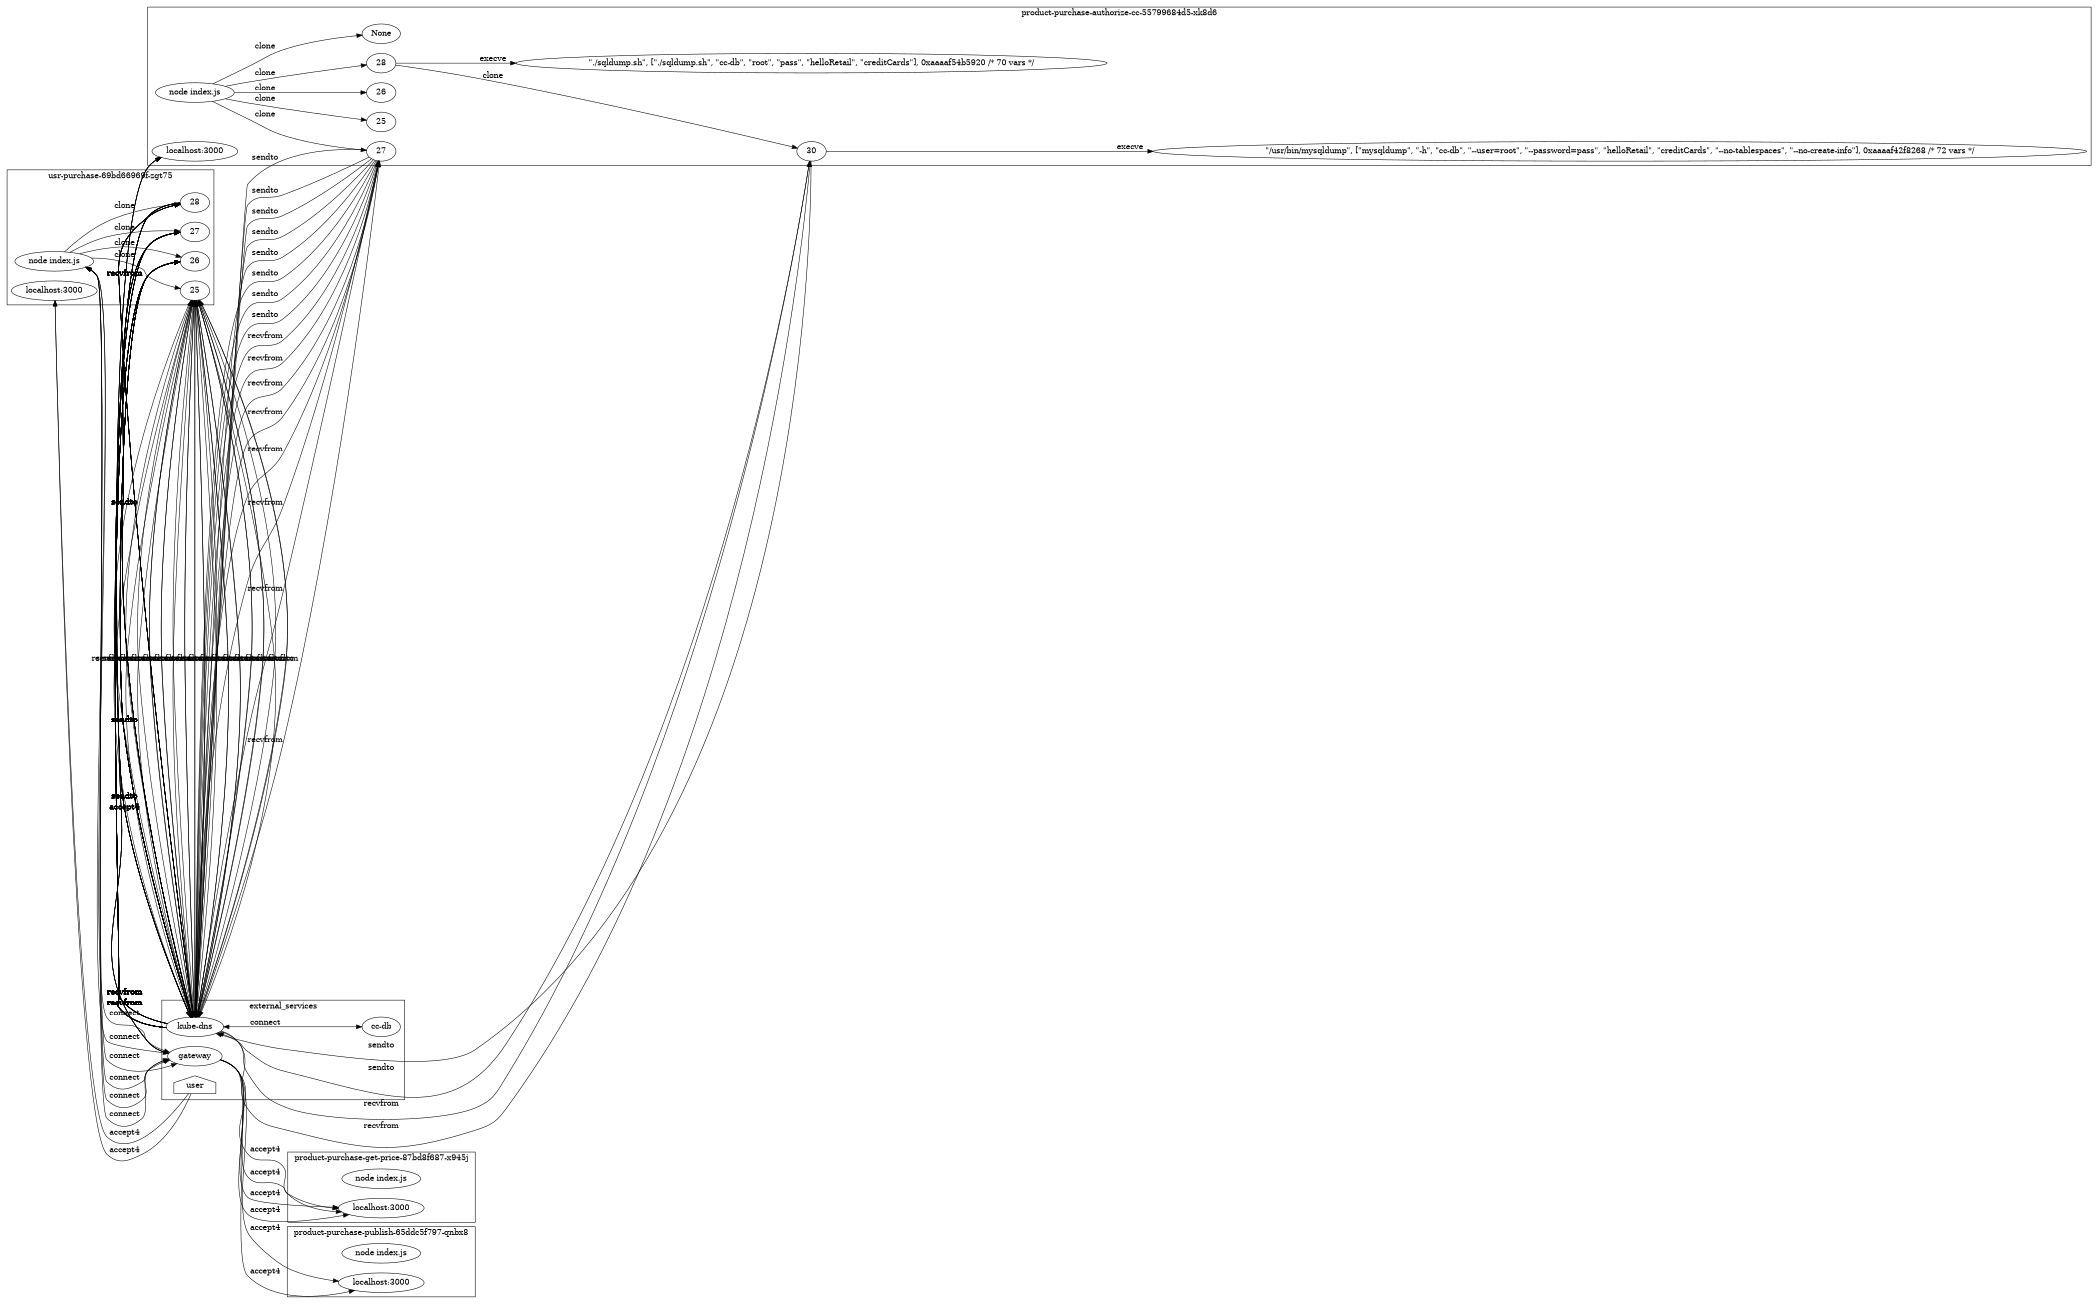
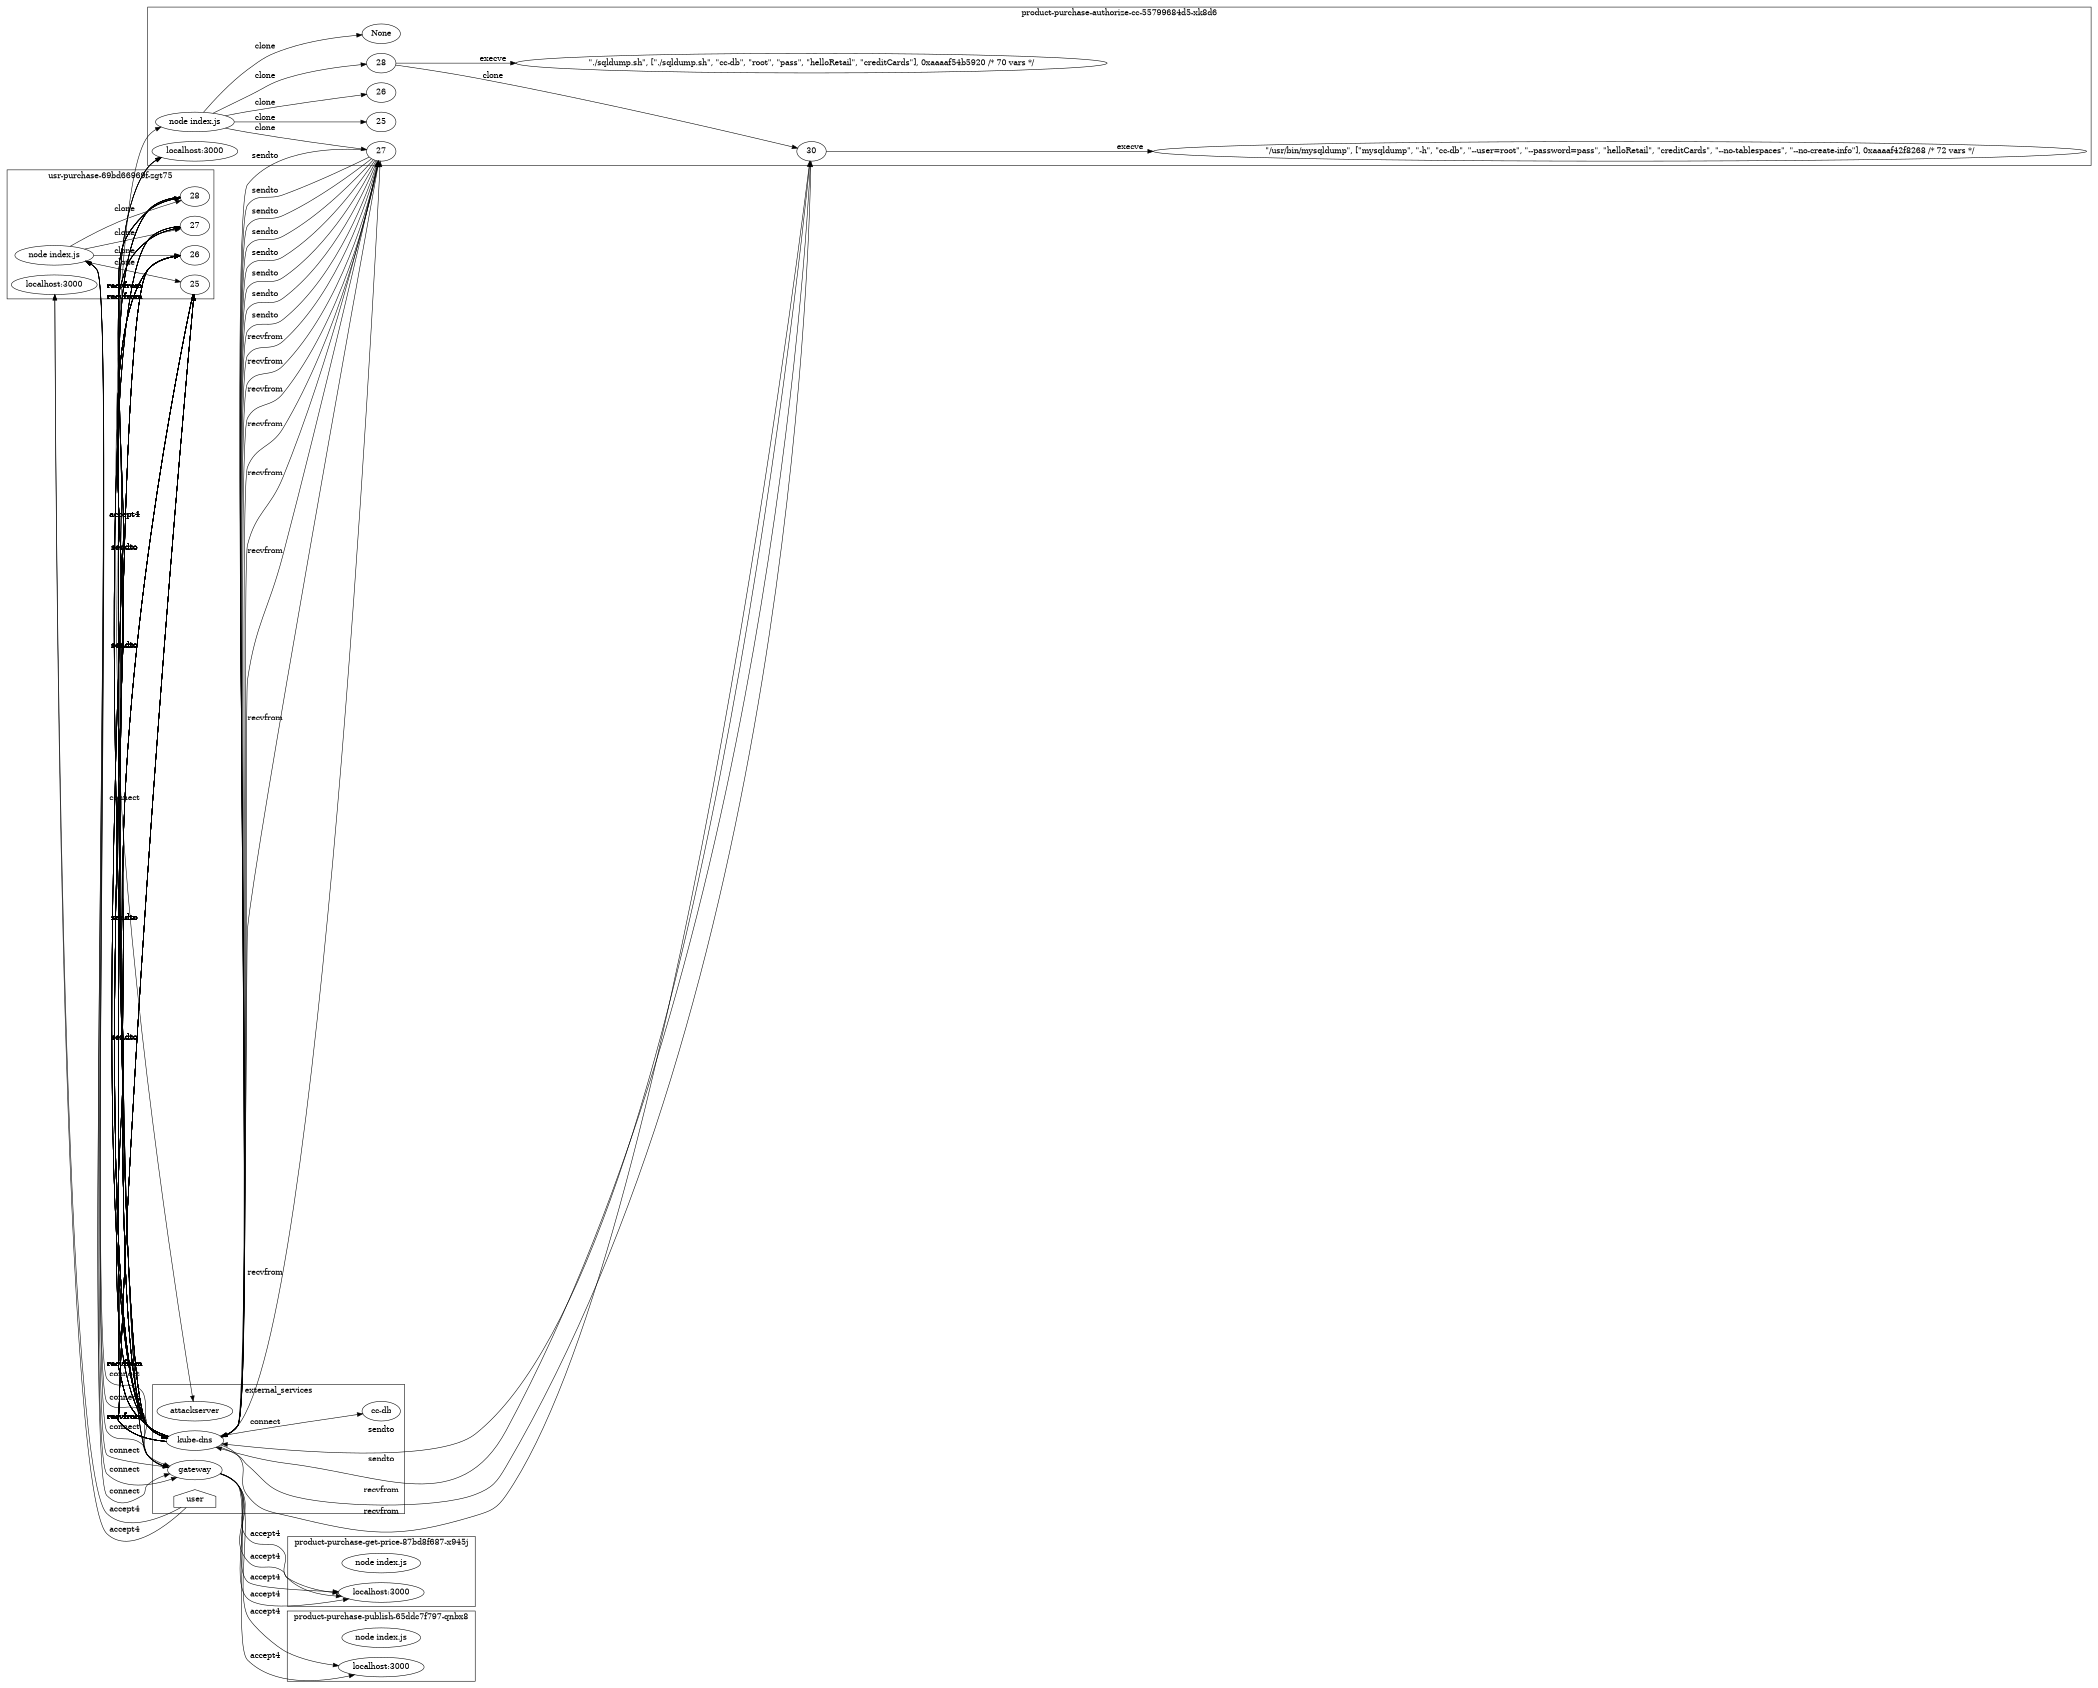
cluster " product-purchase-publish-65ddc5f797-qnbx8 ": label " product-purchase-publish-65ddc5f797-qnbx8 " -> " product-purchase-publish-65ddc7f797-qnbx8 "
node "attackserver": added
